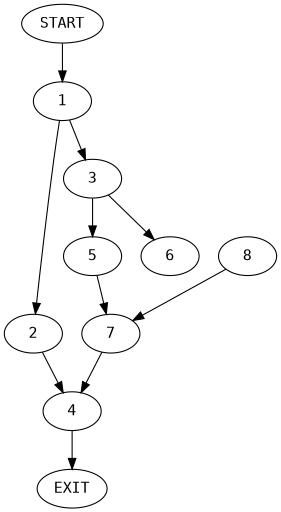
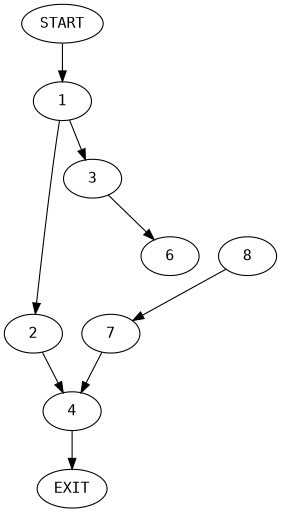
node "5": removed
